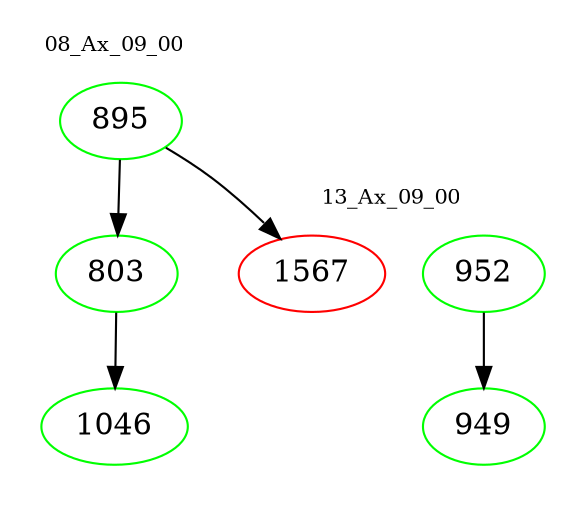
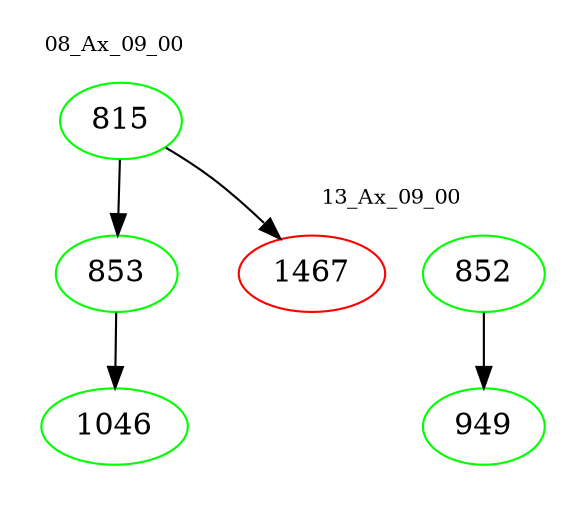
node "895": label "895" -> "815"
node "803": label "803" -> "853"
node "1567": label "1567" -> "1467"
node "952": label "952" -> "852"
